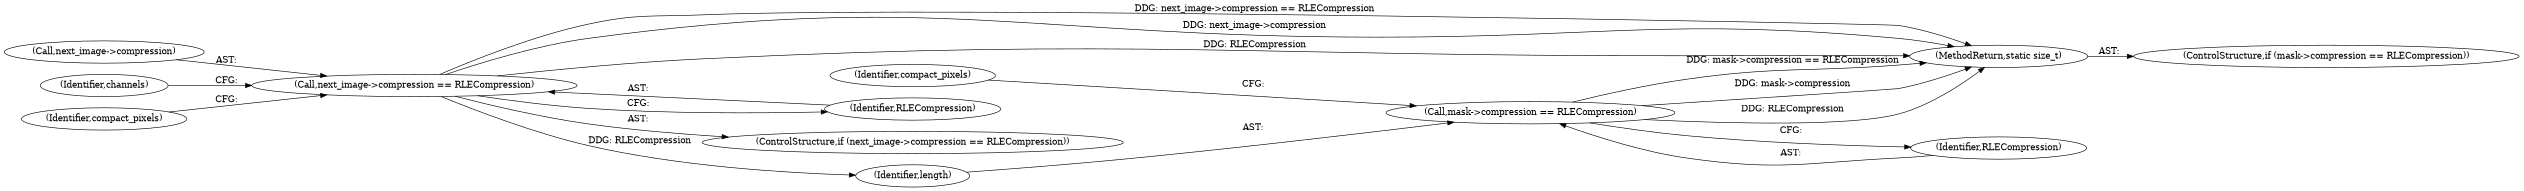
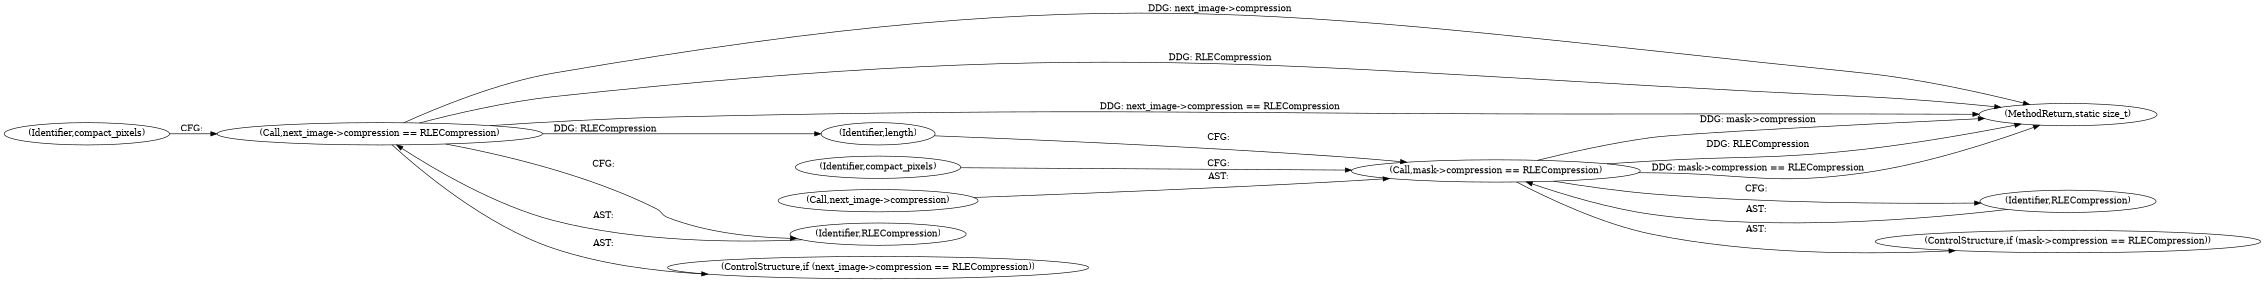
edge "(MethodReturn,static size_t)" -> "(ControlStructure,if (mask->compression == RLECompression))": now "(Call,mask->compression == RLECompression)" -> "(ControlStructure,if (mask->compression == RLECompression))"
edge "(Call,next_image->compression)" -> "(Call,next_image->compression == RLECompression)": now "(Call,next_image->compression)" -> "(Call,mask->compression == RLECompression)"
node "(Identifier,channels)": removed
edge "(Identifier,length)" -> "(Call,mask->compression == RLECompression)": label "AST: " -> "CFG: "
